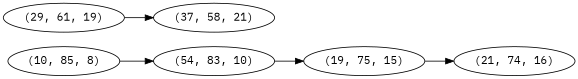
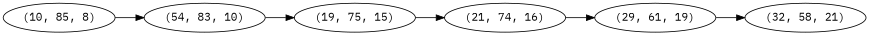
node "(37, 58, 21)": label "(37, 58, 21)" -> "(32, 58, 21)"
edge "(21, 74, 16)" -> "(29, 61, 19)": added
